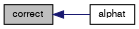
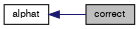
edge "alphat" -> "correct": reversed
